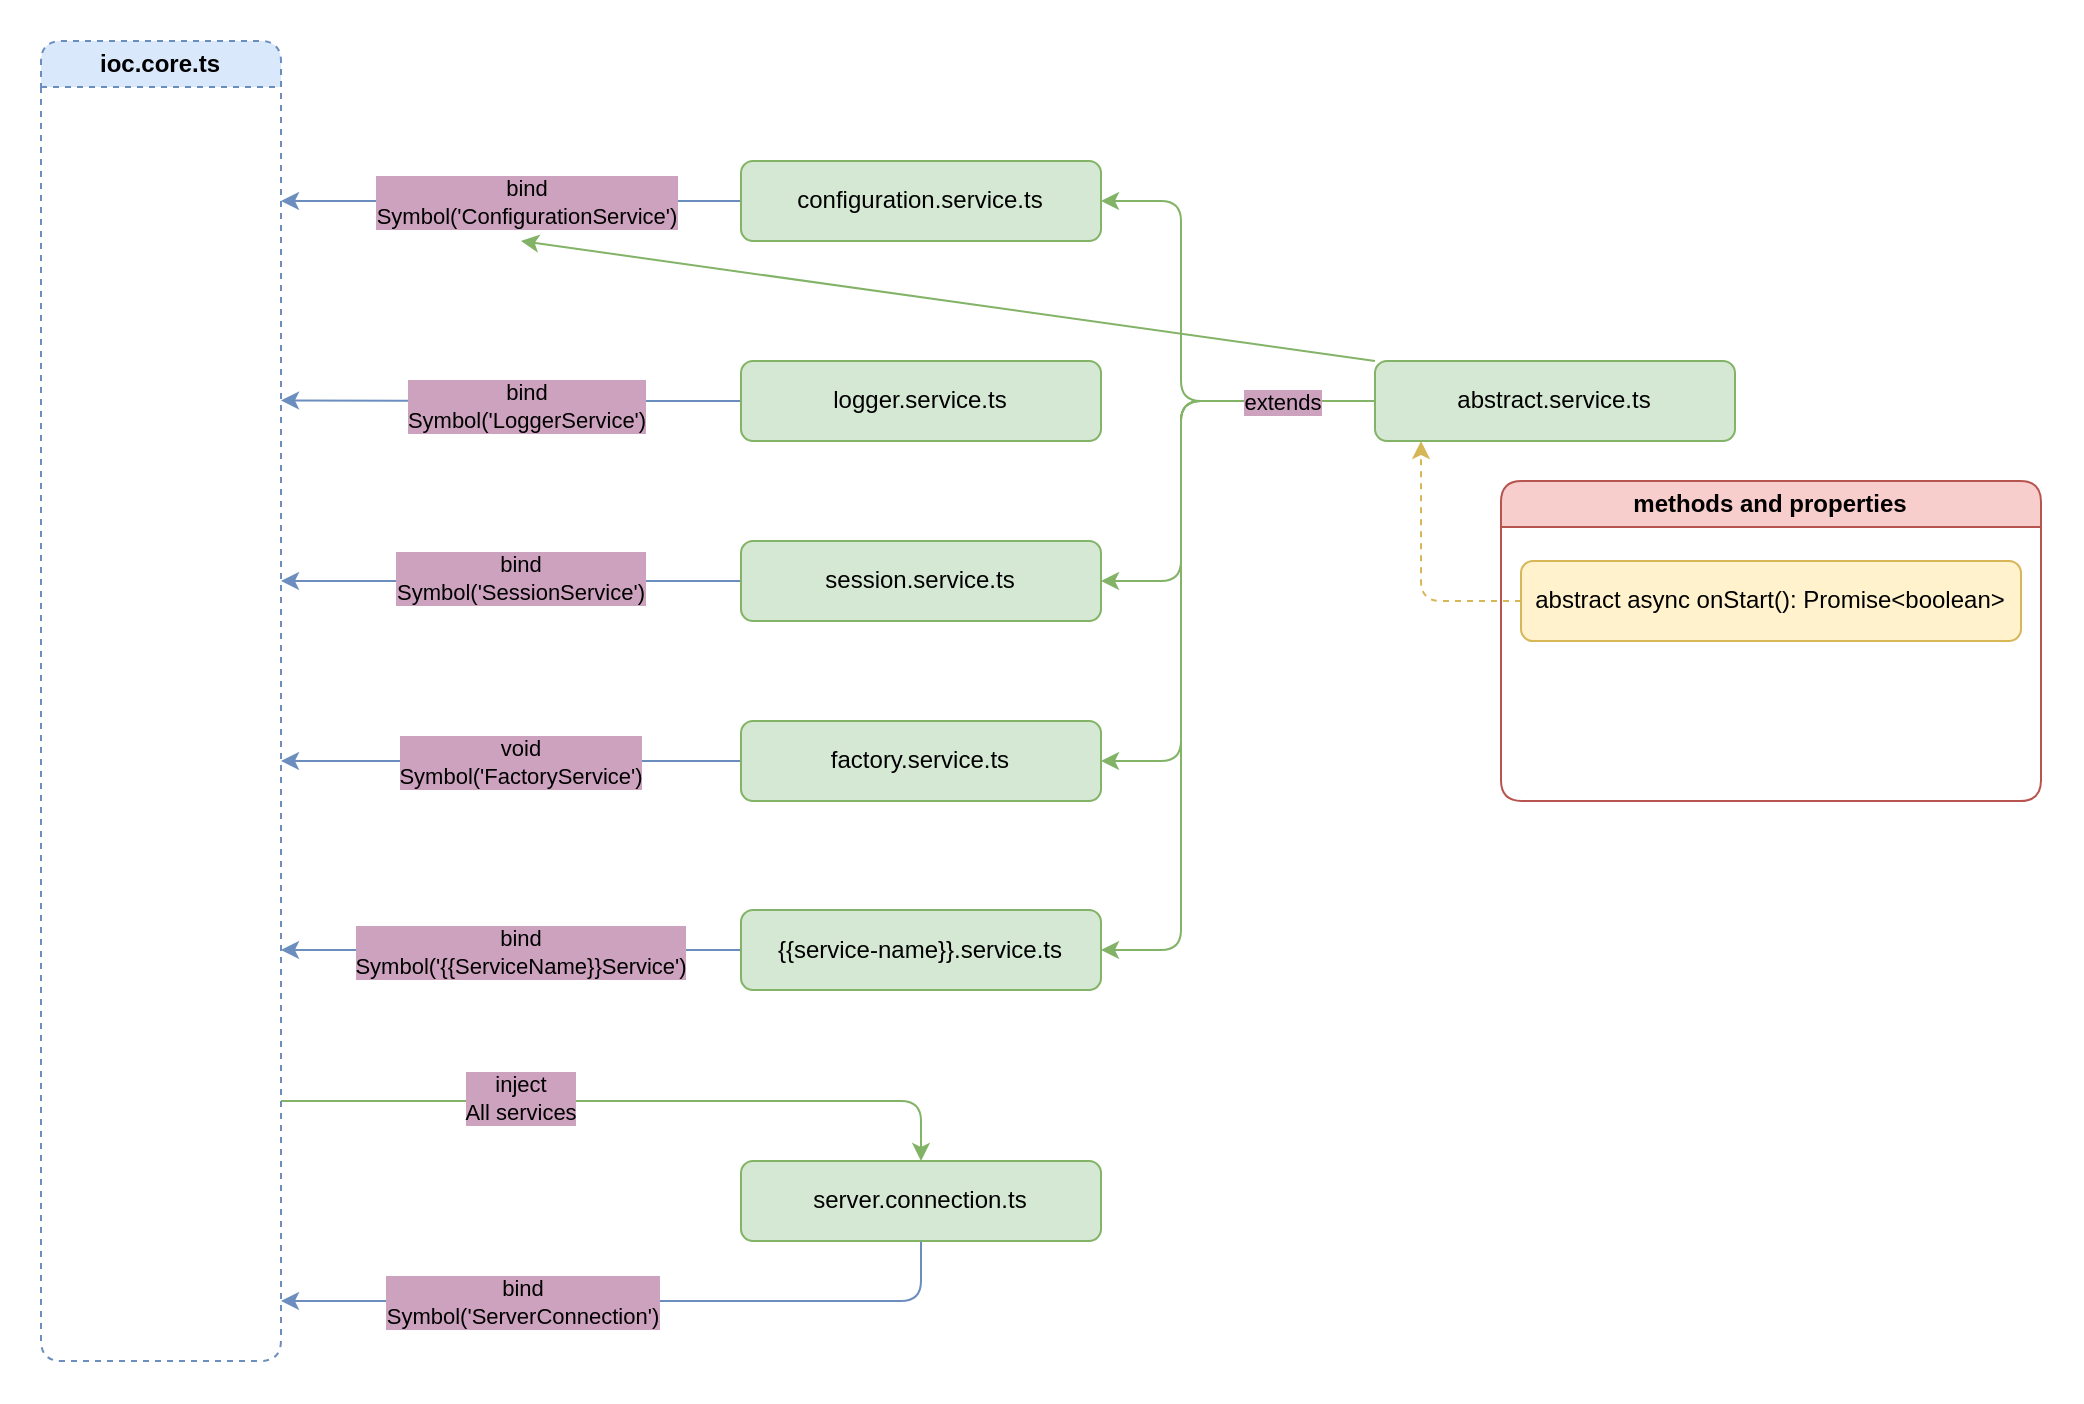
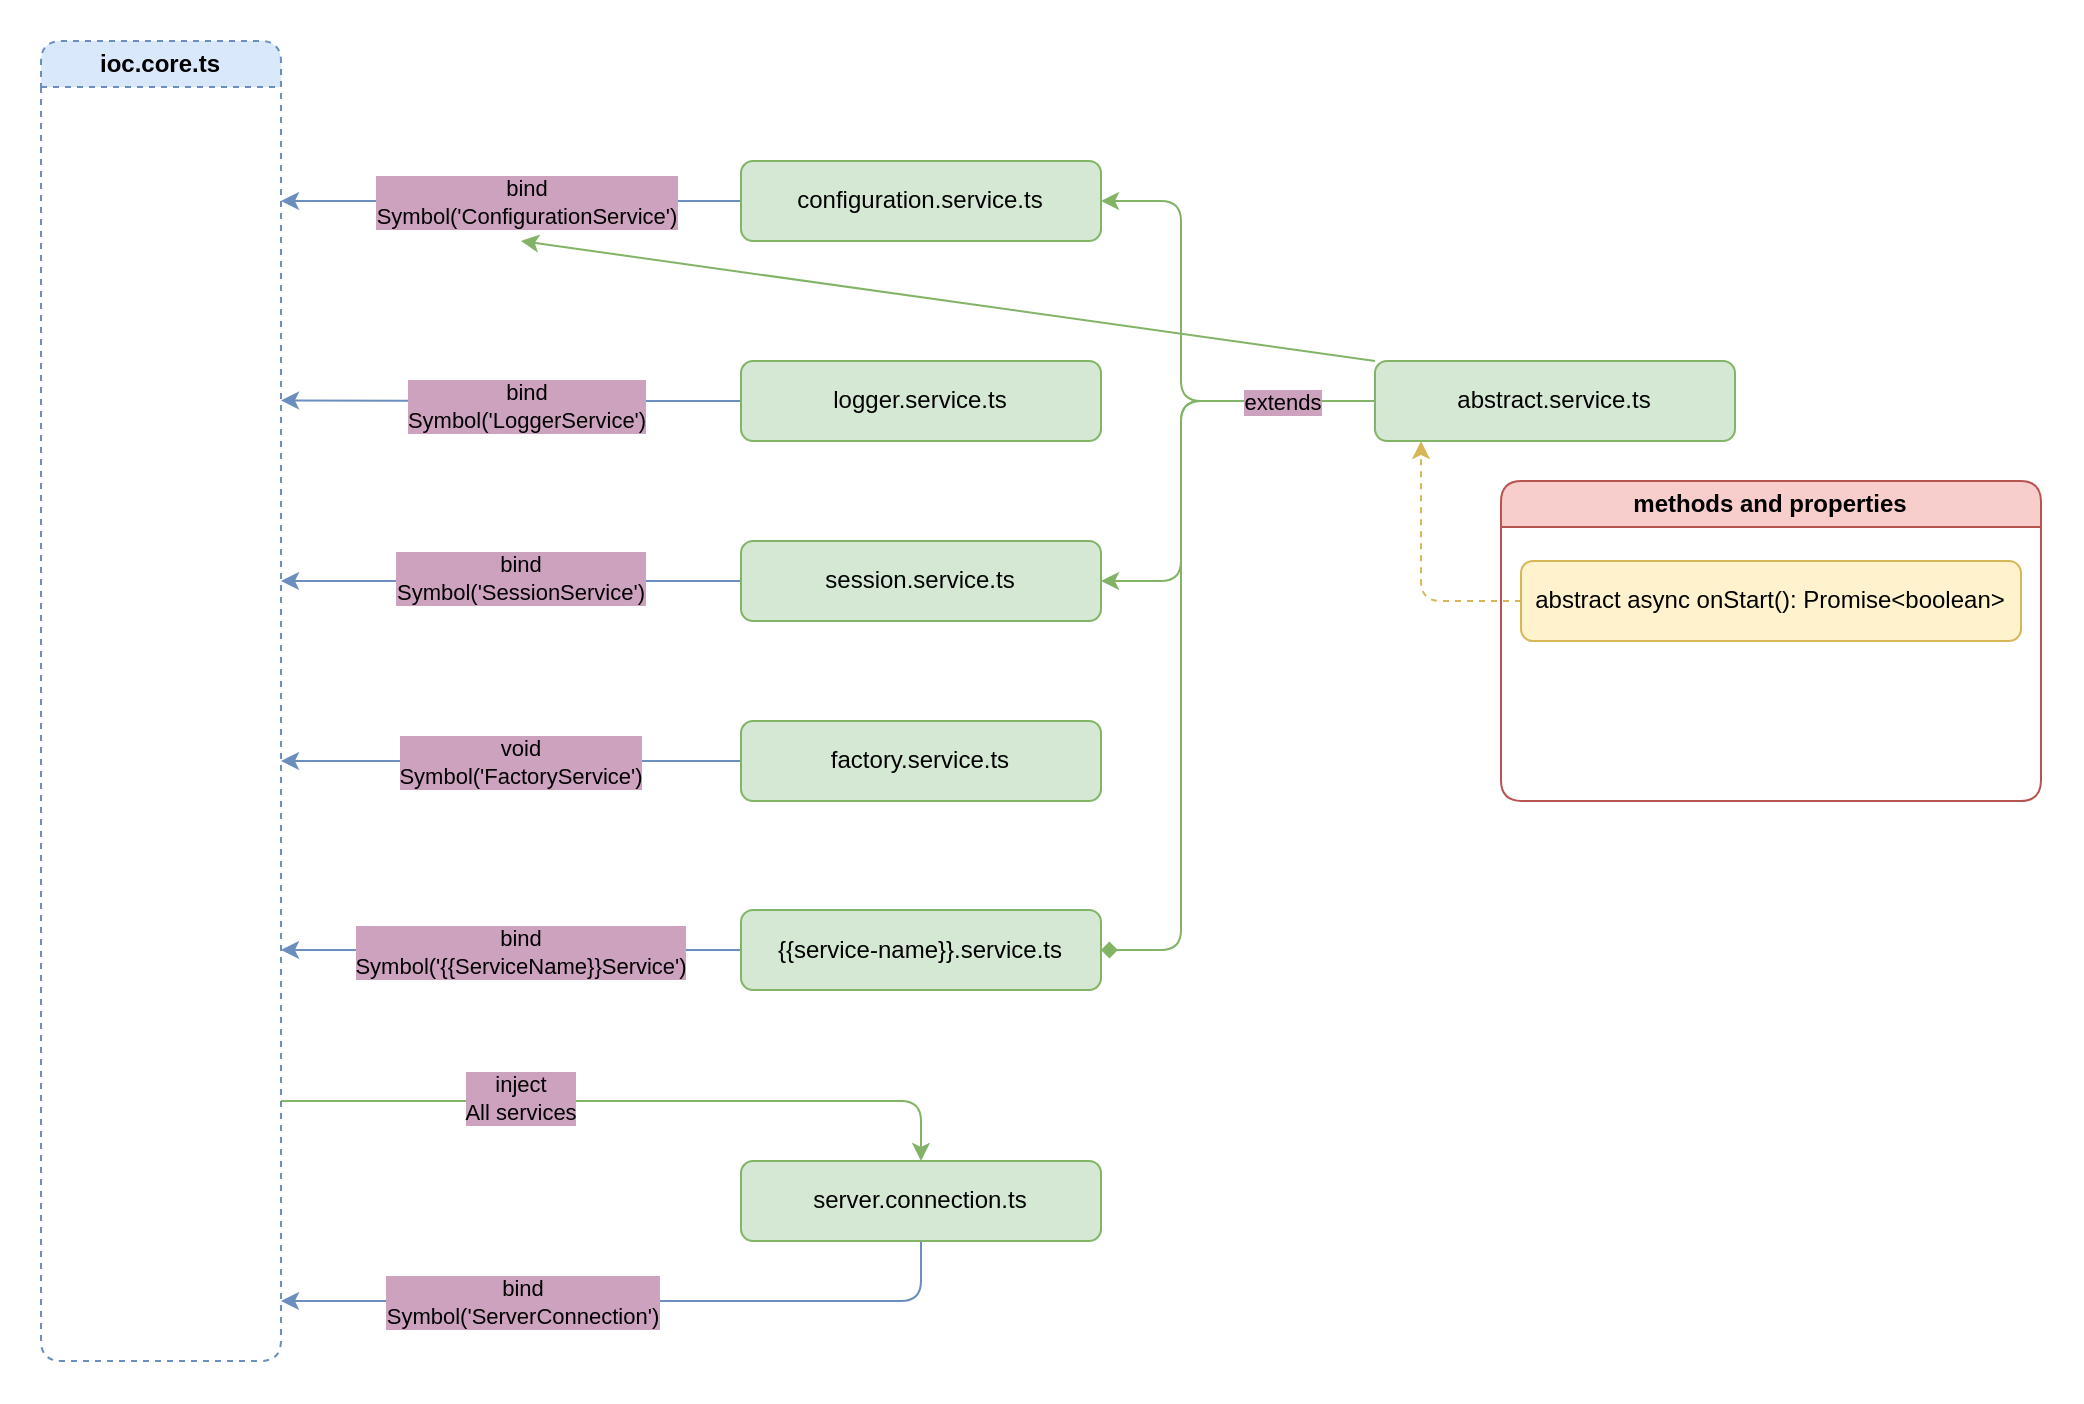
edge "abstract.service.ts" -> "factory.service.ts": removed
edge "abstract.service.ts" -> "{{service-name}}.service.ts": arrowhead classic -> diamond
